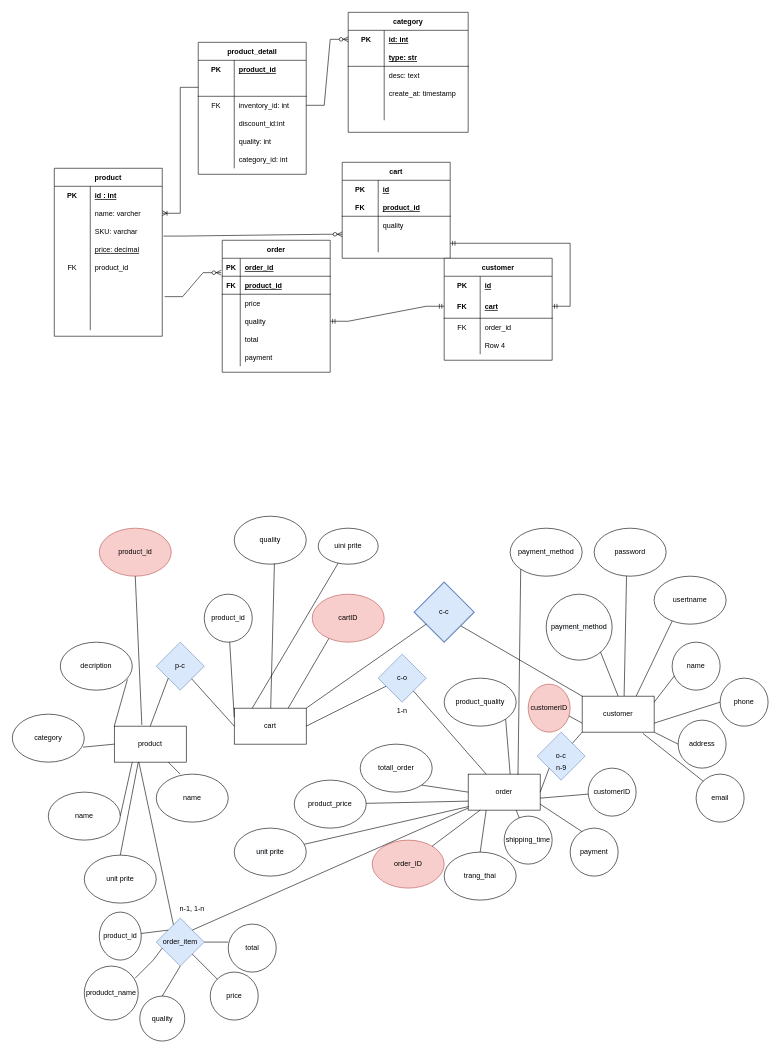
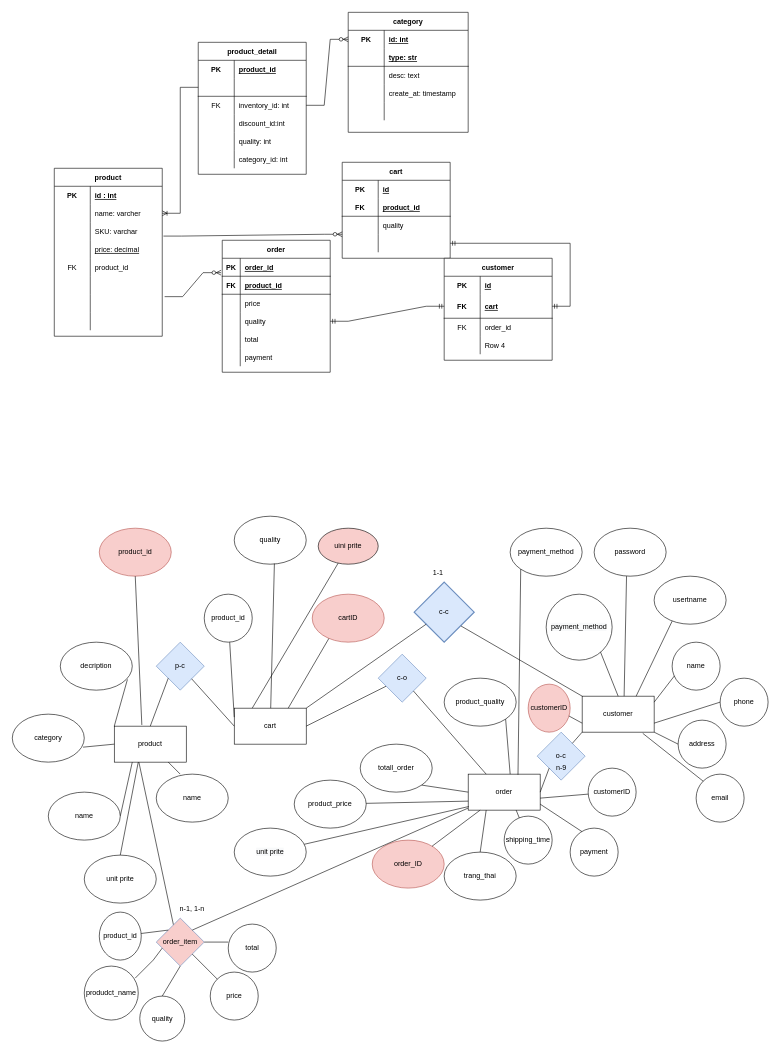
node "uini prite": fillcolor #ffffff -> #f8cecc
node "1-1": added
node "1-n": removed
node "order_item": fillcolor #dae8fc -> #f8cecc
